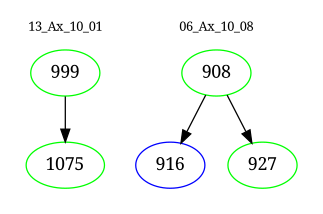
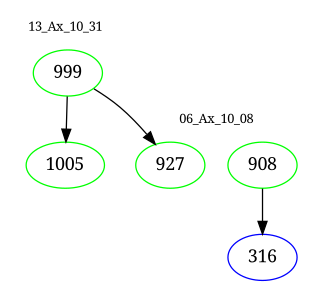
cluster "13_Ax_10_01": label "13_Ax_10_01" -> "13_Ax_10_31"
edge "908" -> "927": now "999" -> "927"
node "1075": label "1075" -> "1005"
node "916": label "916" -> "316"
